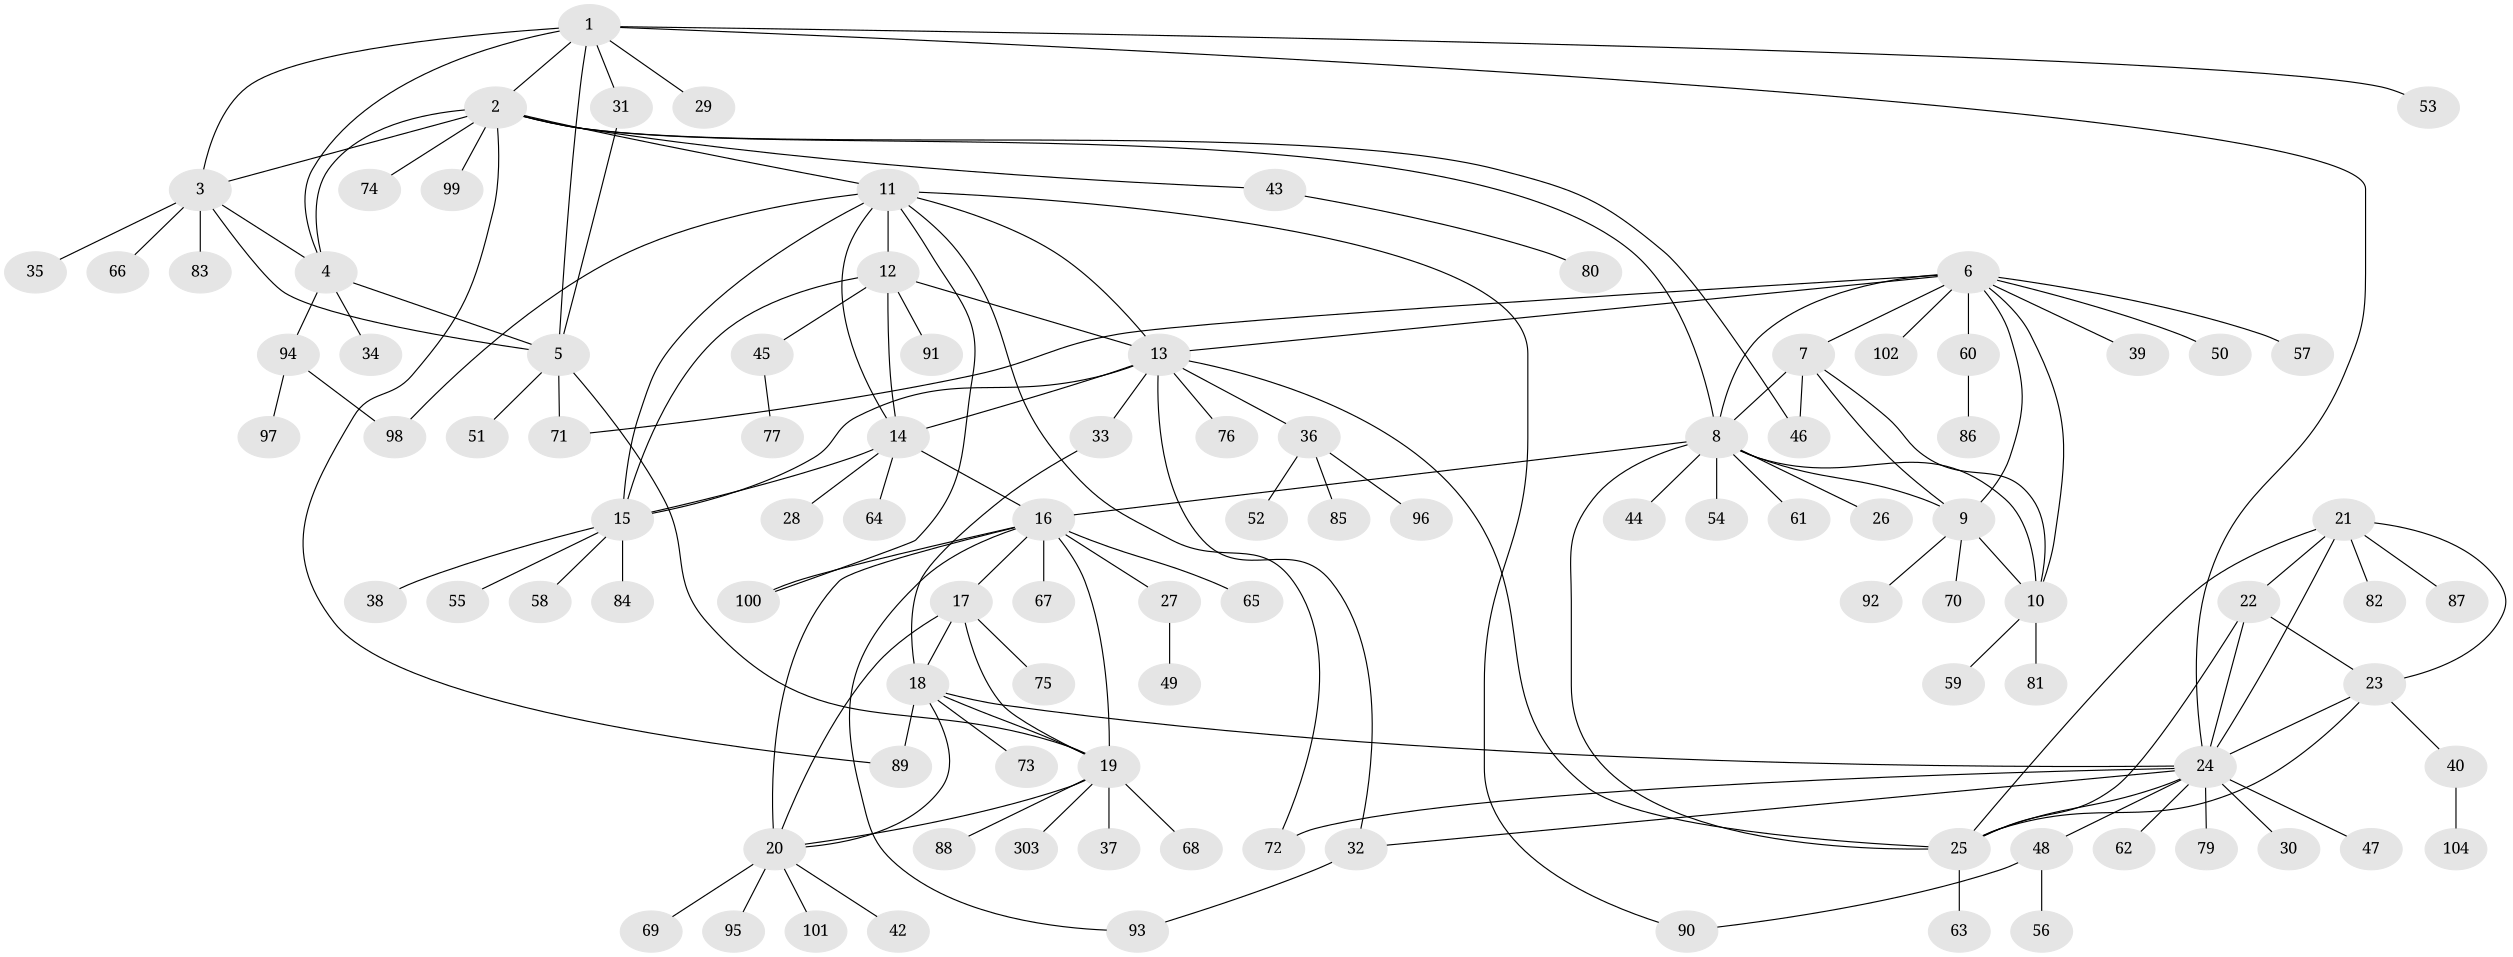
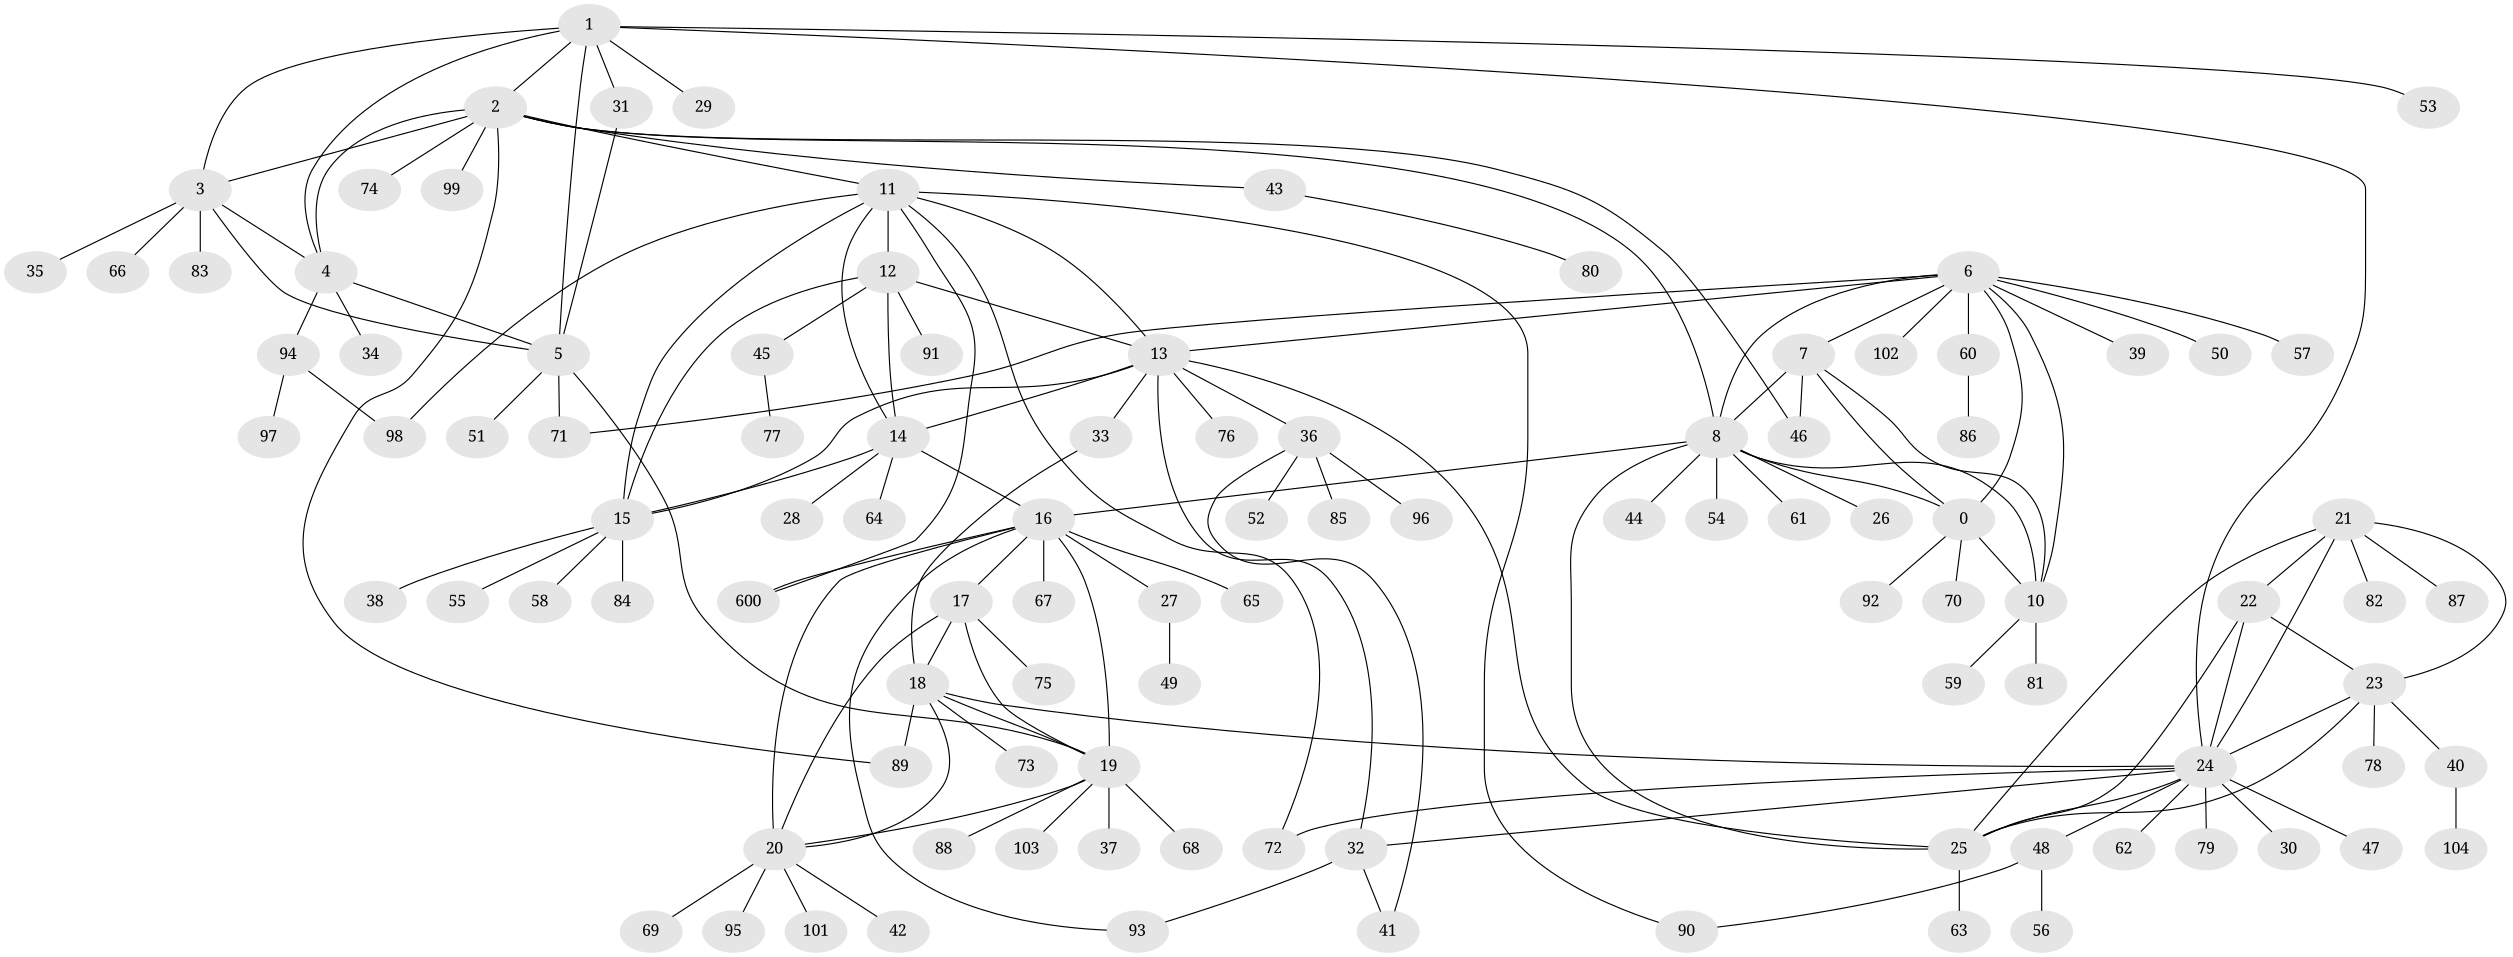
node "9": label "9" -> "0"
node "100": label "100" -> "600"
node "78": added
node "303": label "303" -> "103"
node "41": added
